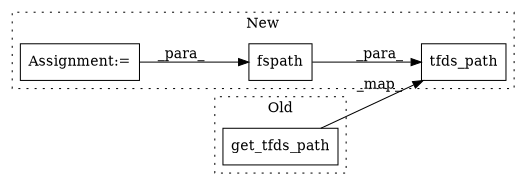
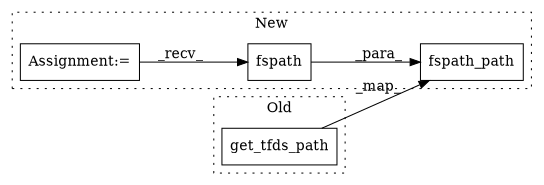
edge "Assignment:=" -> "fspath": label "_para_" -> "_recv_"
node "tfds_path": label "tfds_path" -> "fspath_path"
